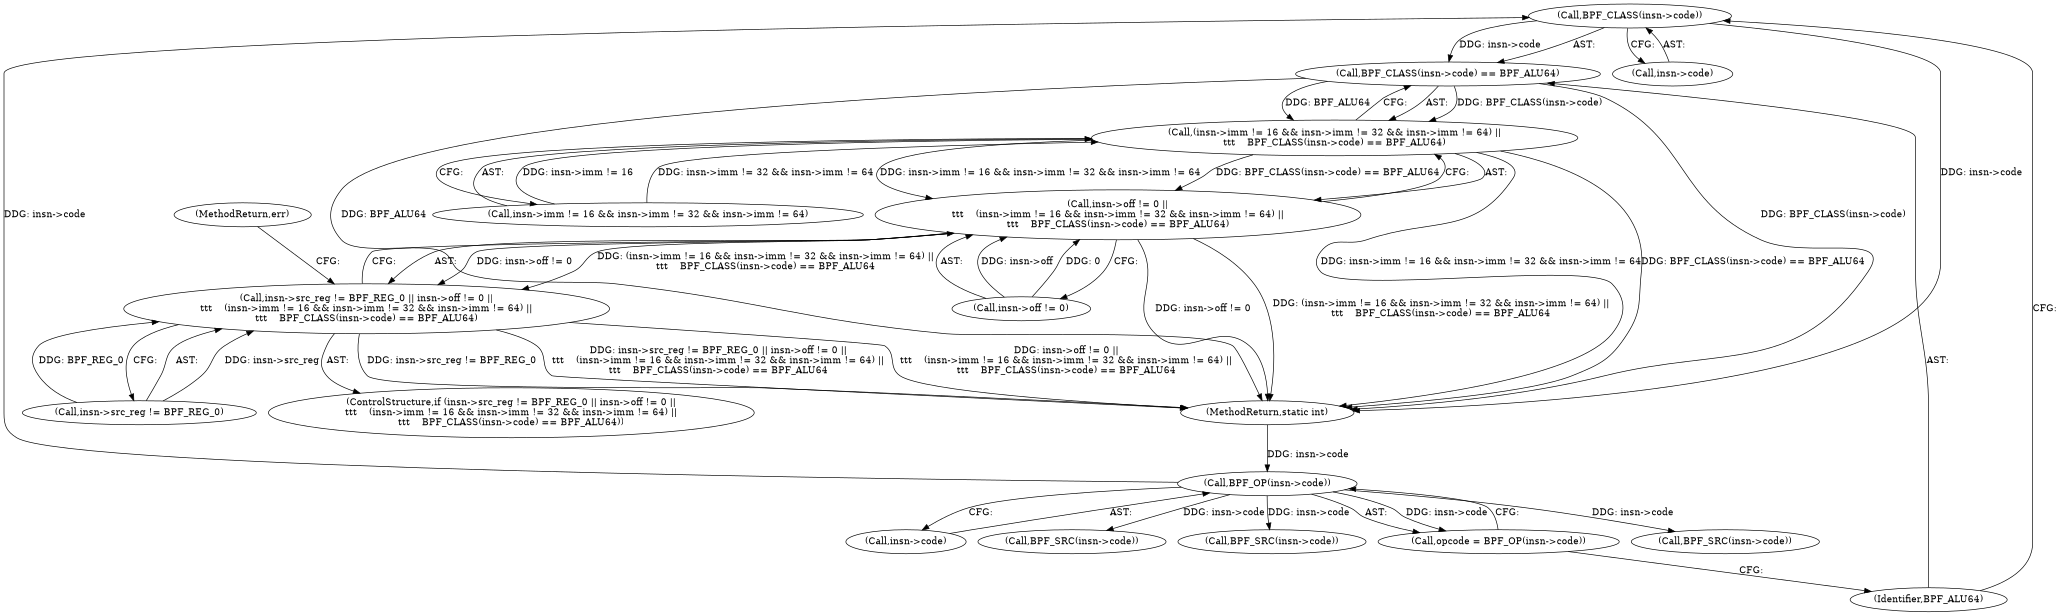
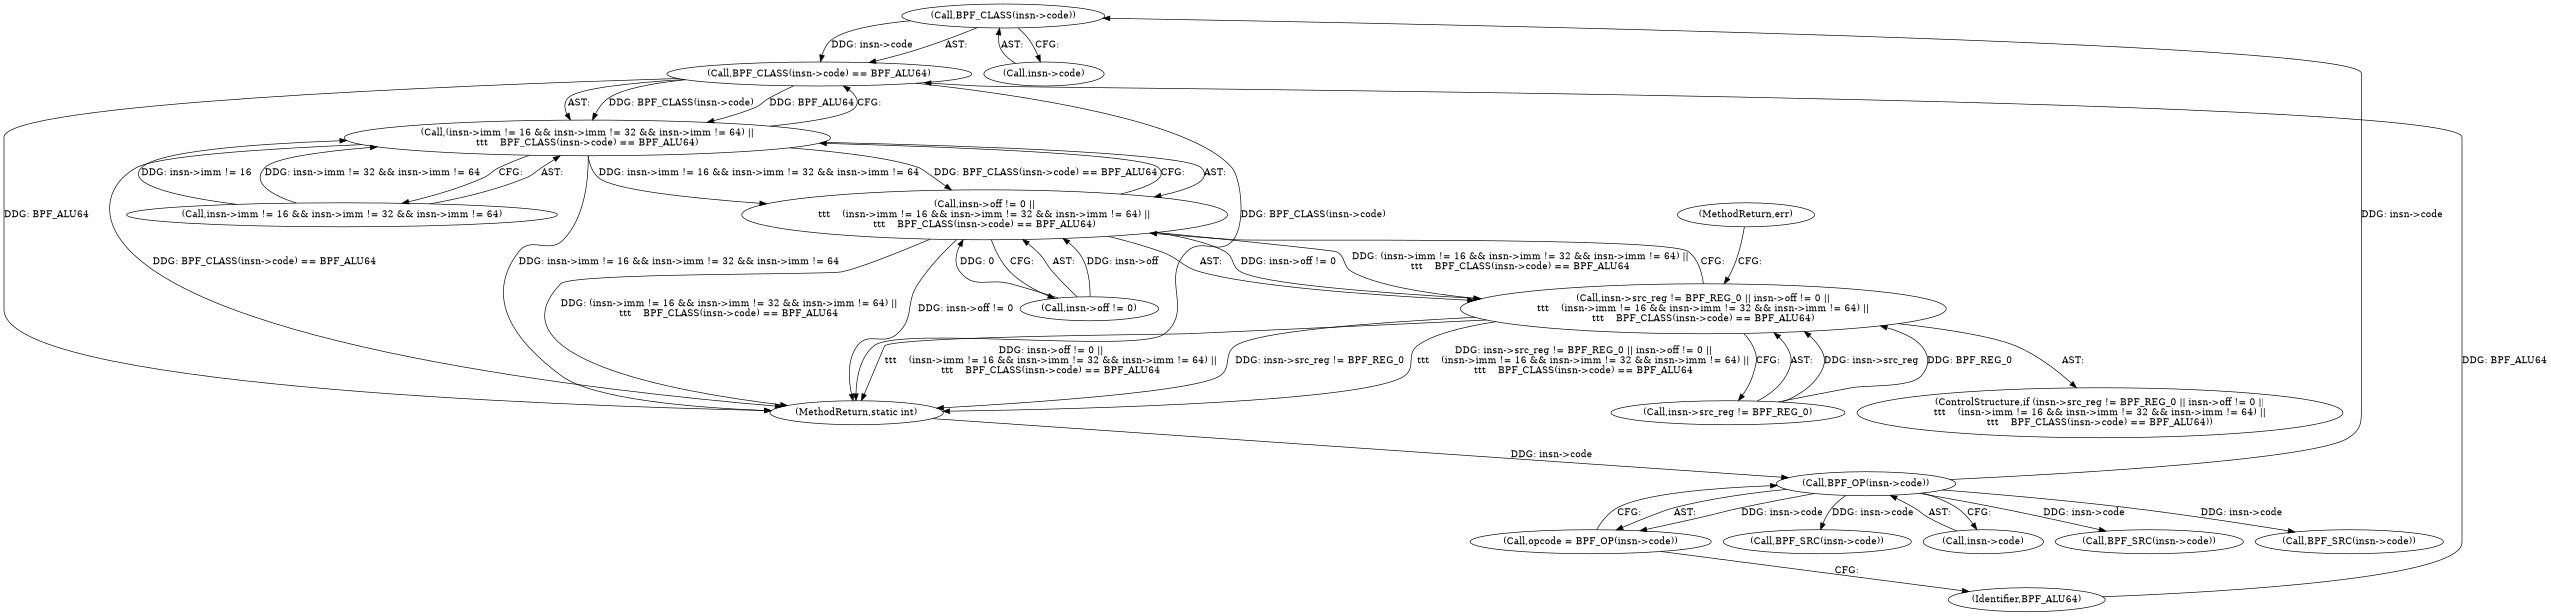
edge "(Identifier,BPF_ALU64)" -> "(Call,BPF_CLASS(insn->code))": removed, label "CFG:"
edge "(Call,BPF_CLASS(insn->code))" -> "(MethodReturn,static int)": removed, label "DDG: insn->code"
edge "(Identifier,BPF_ALU64)" -> "(Call,BPF_CLASS(insn->code) == BPF_ALU64)": label "AST: " -> "DDG: BPF_ALU64"
